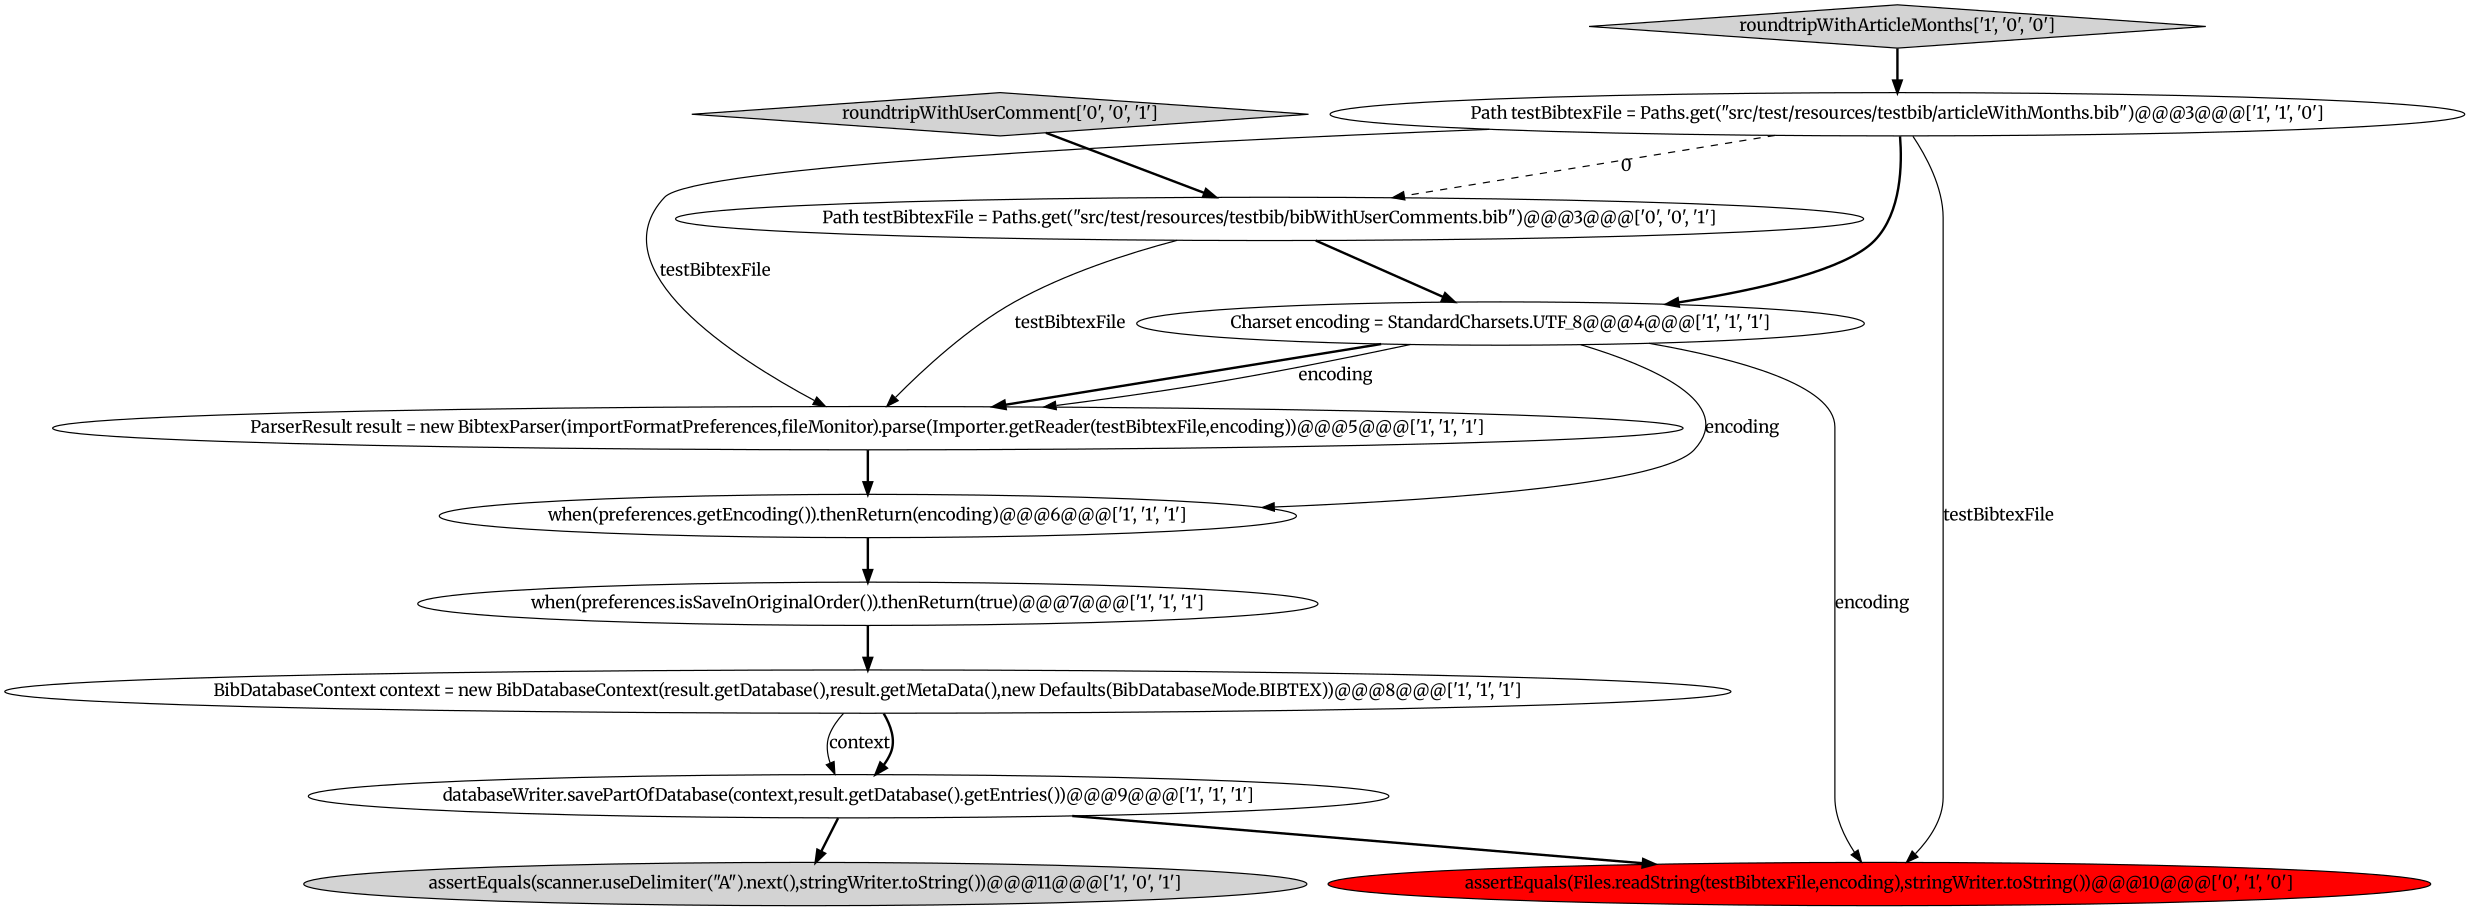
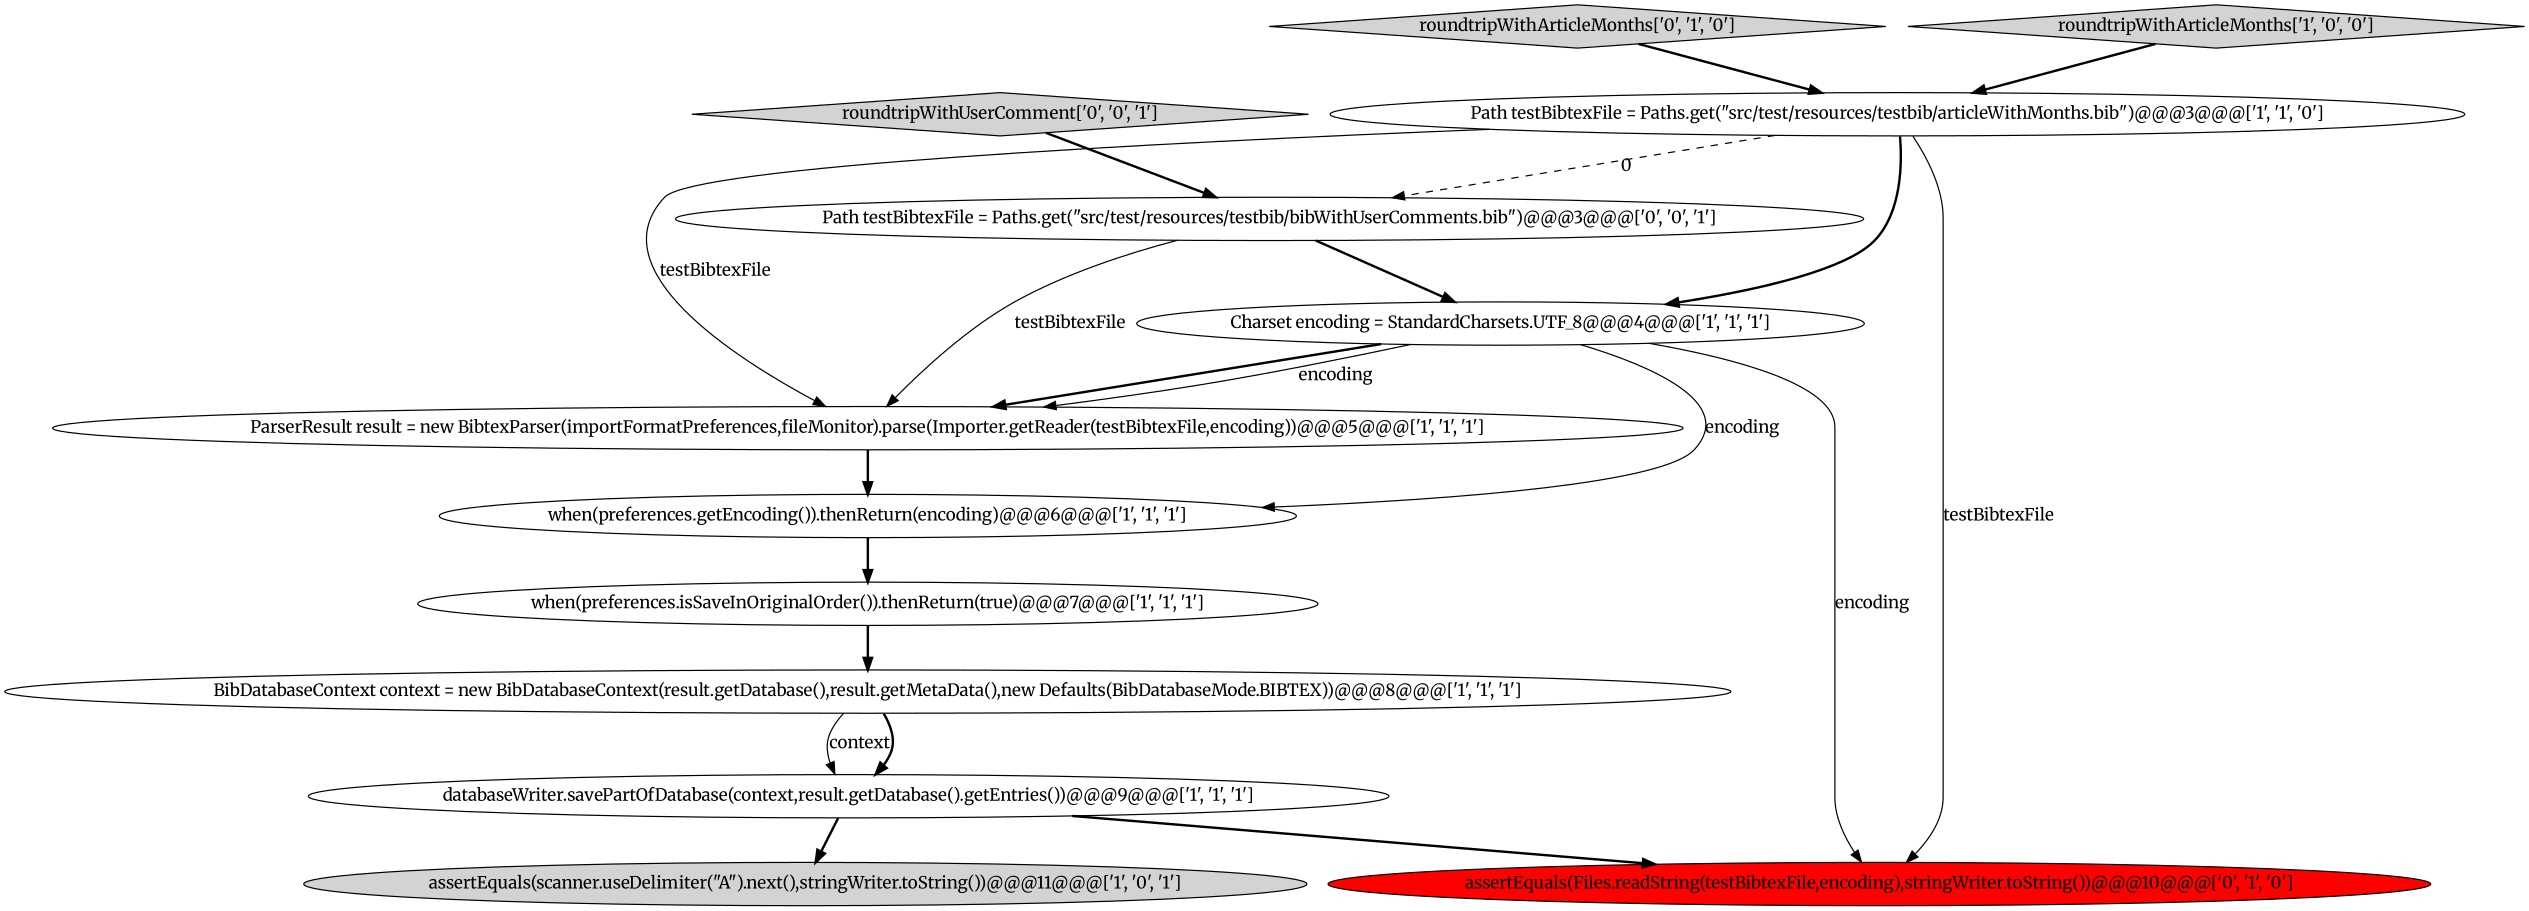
node "roundtripWithArticleMonths['0', '1', '0']": added
